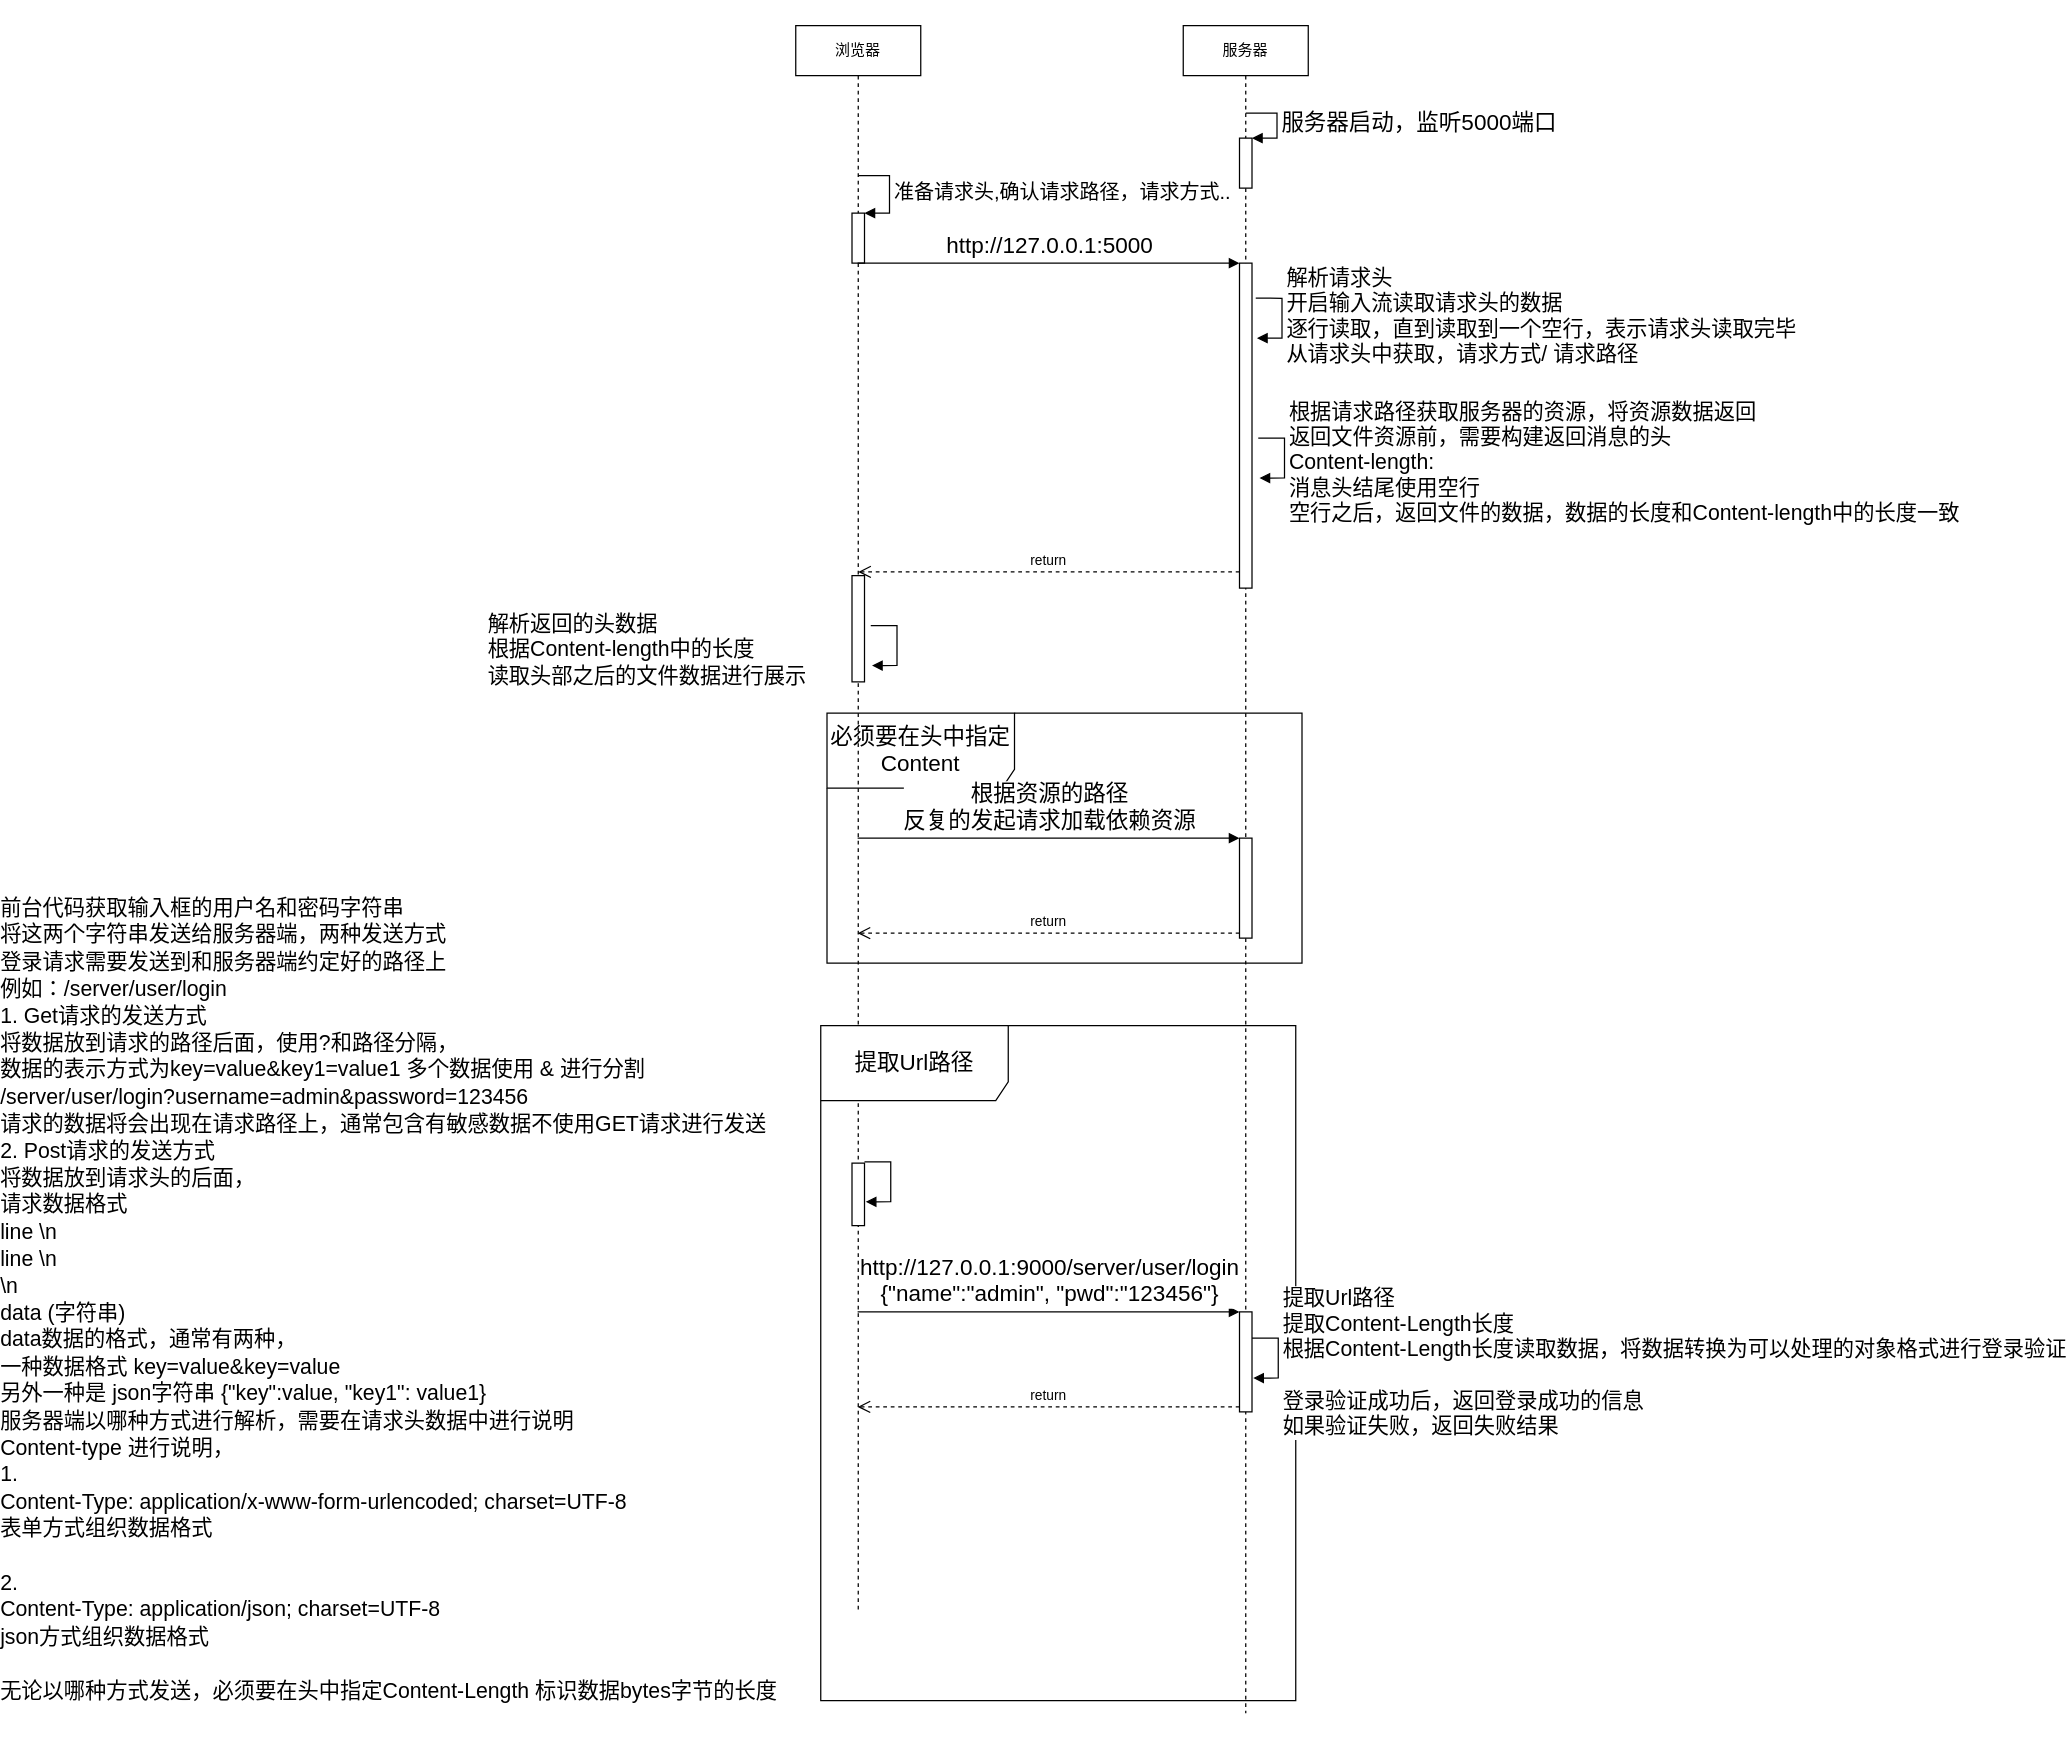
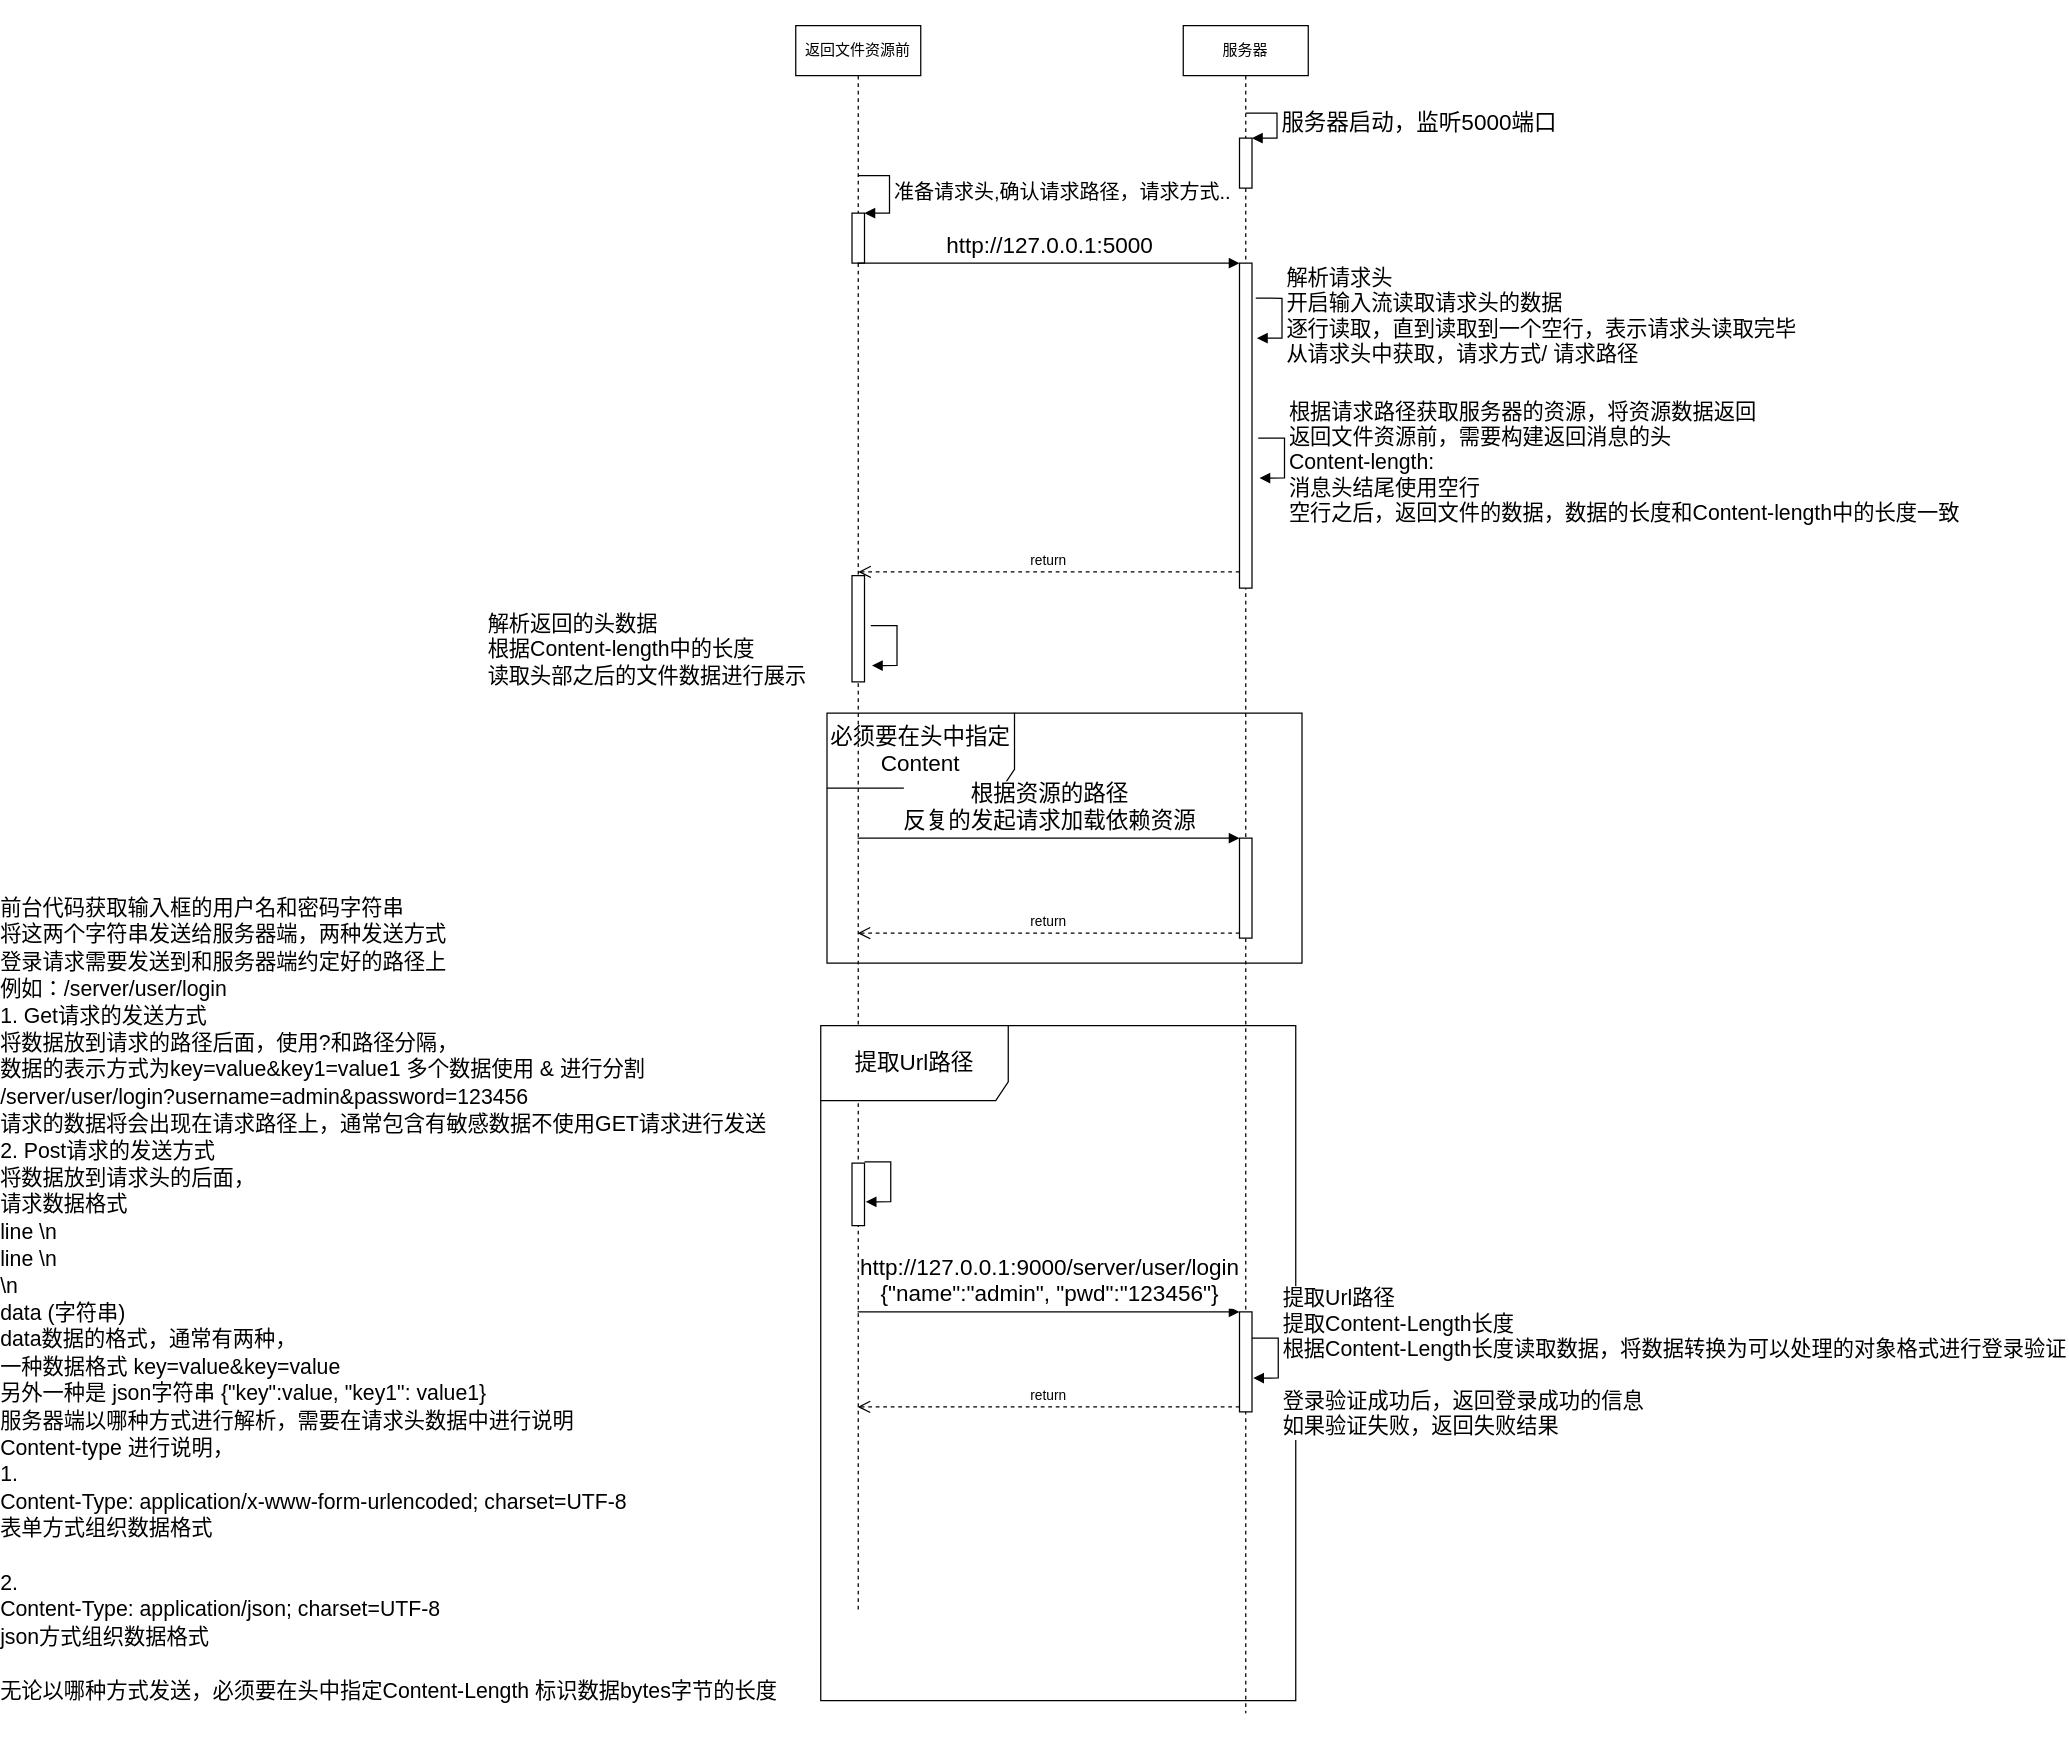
node "浏览器": label "浏览器" -> "返回文件资源前"
